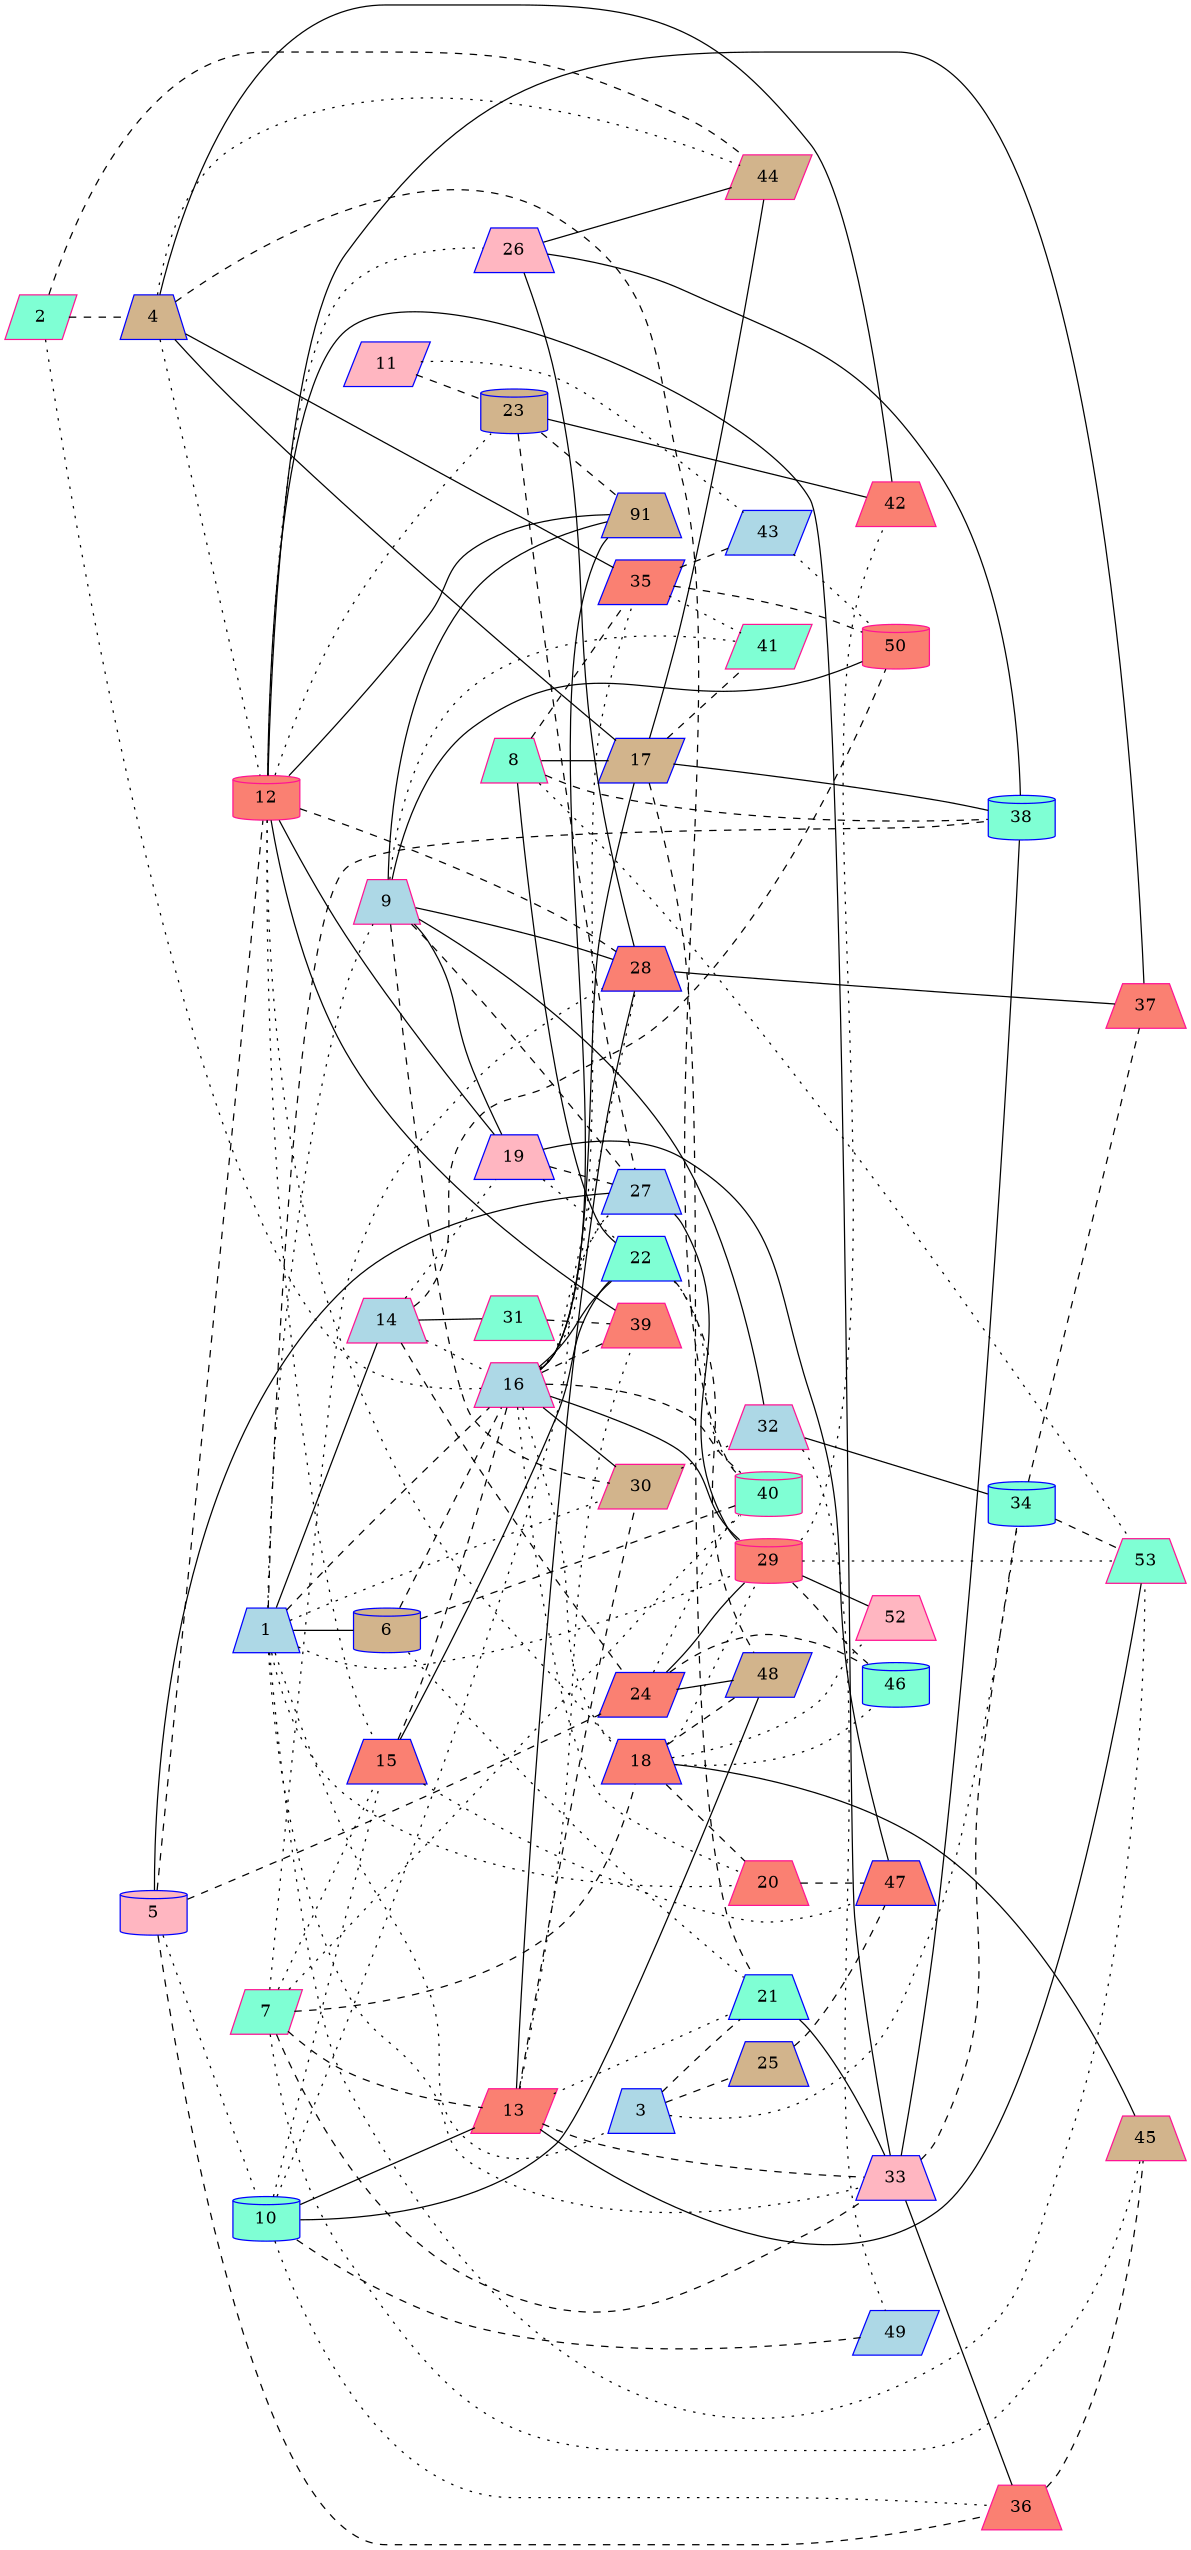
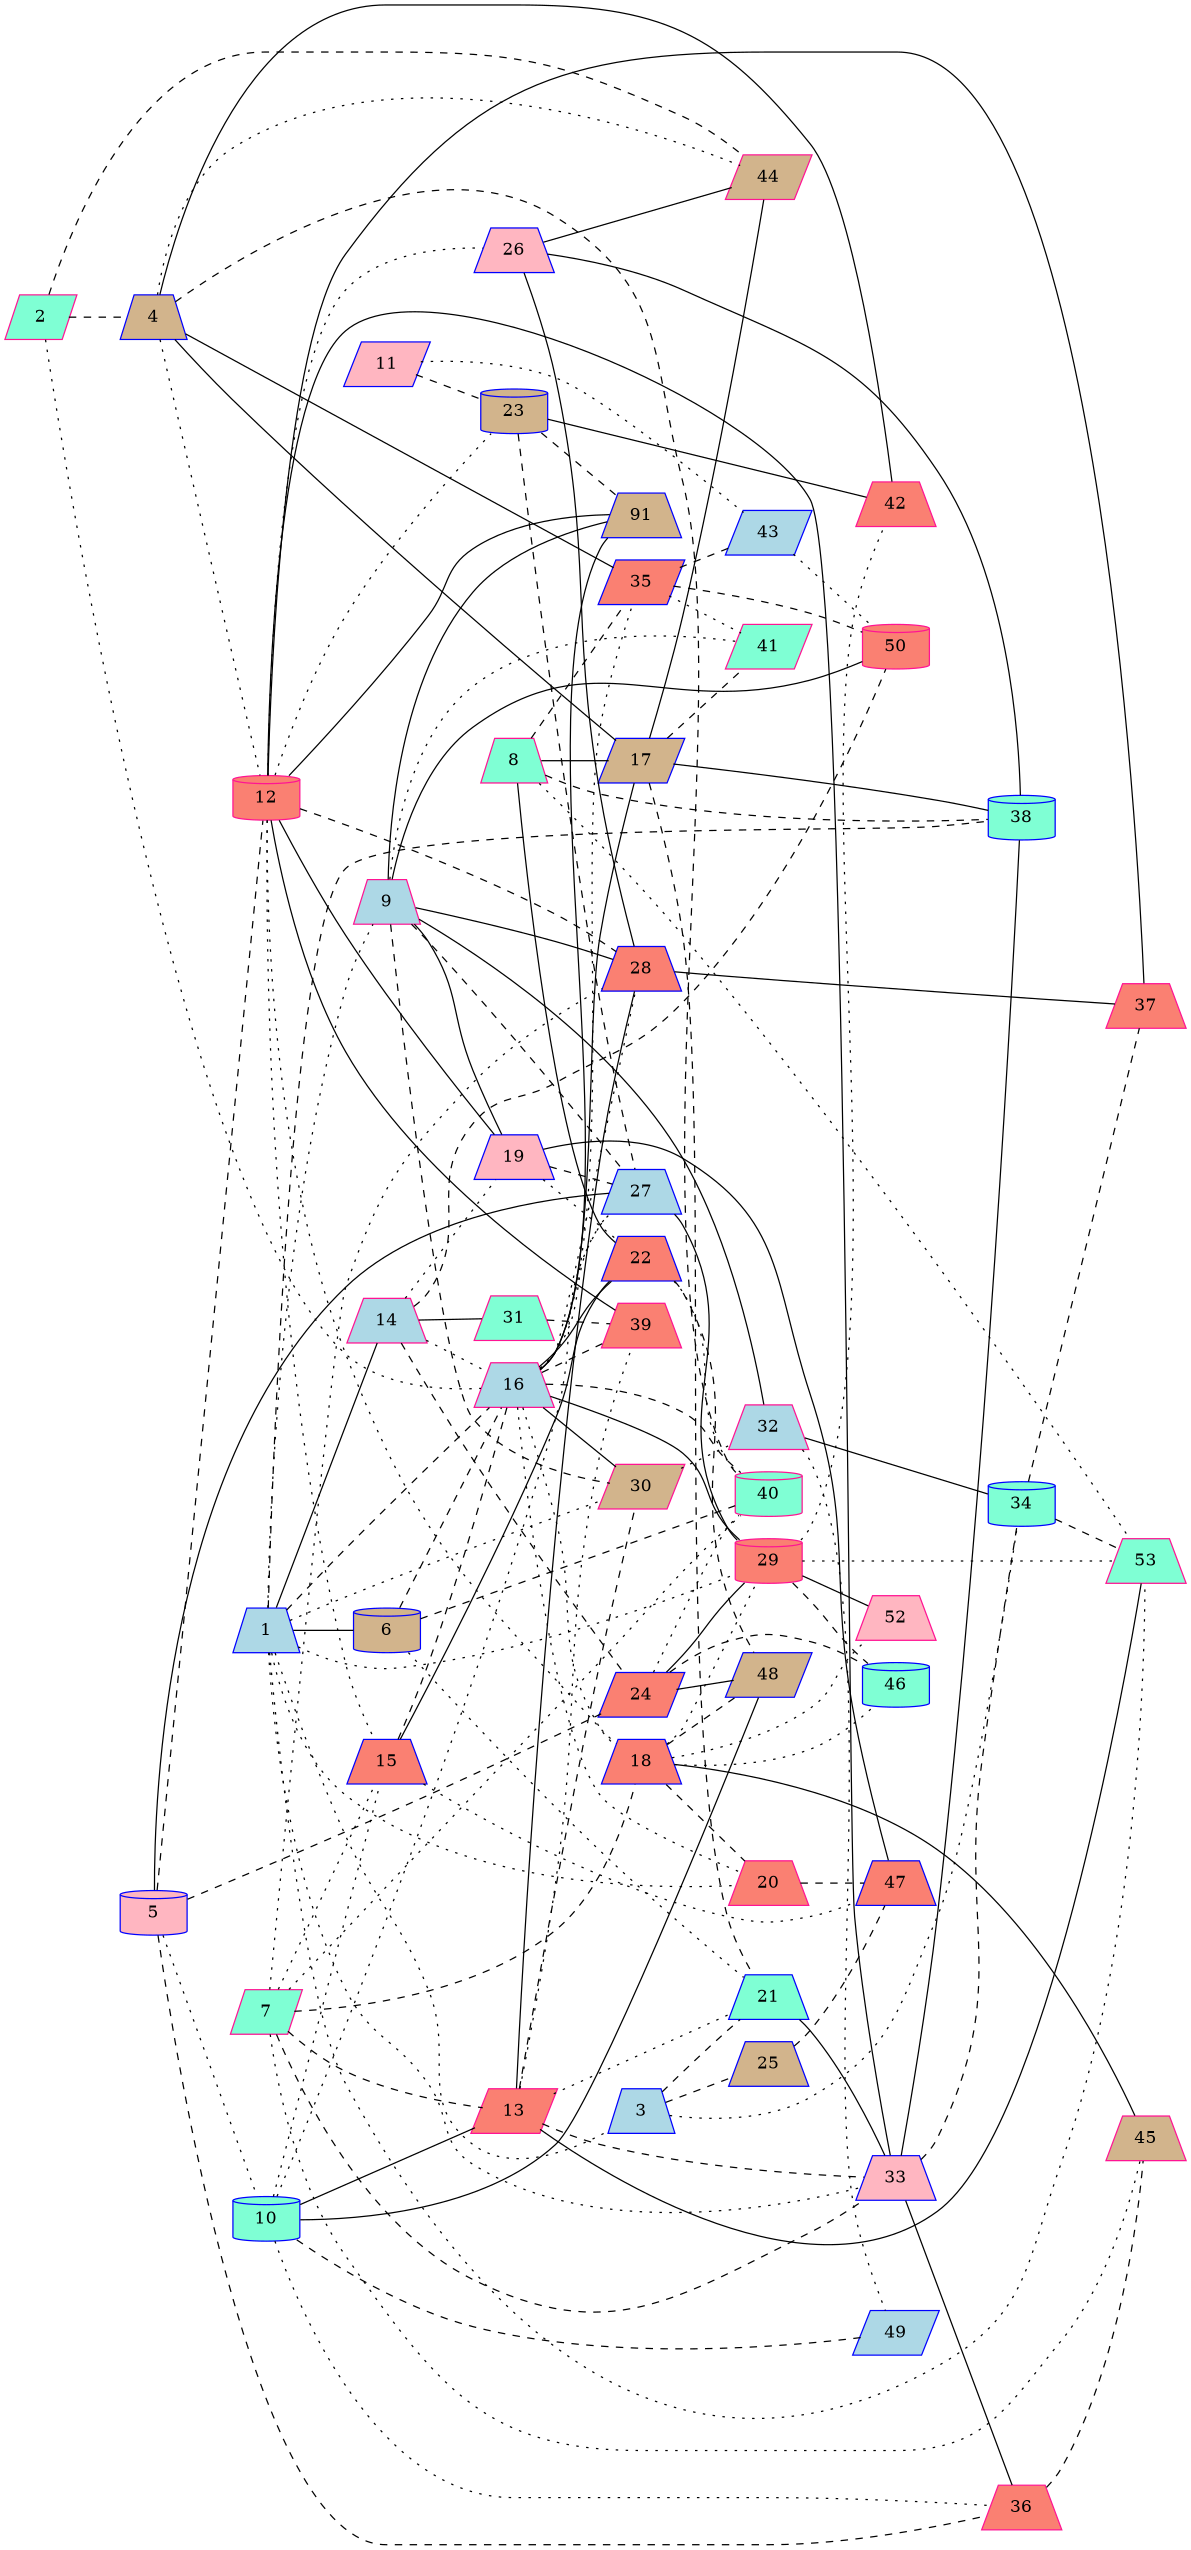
node "22": fillcolor aquamarine -> salmon
